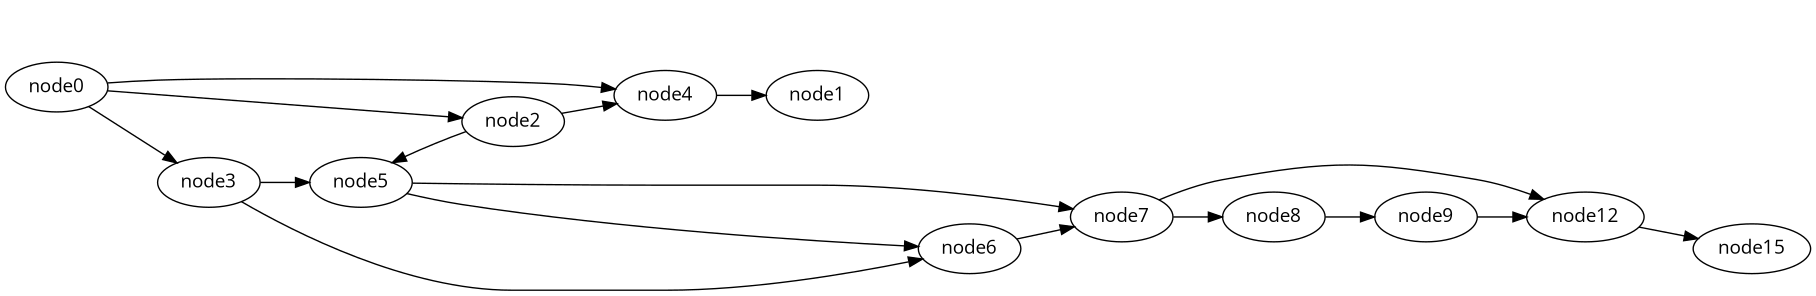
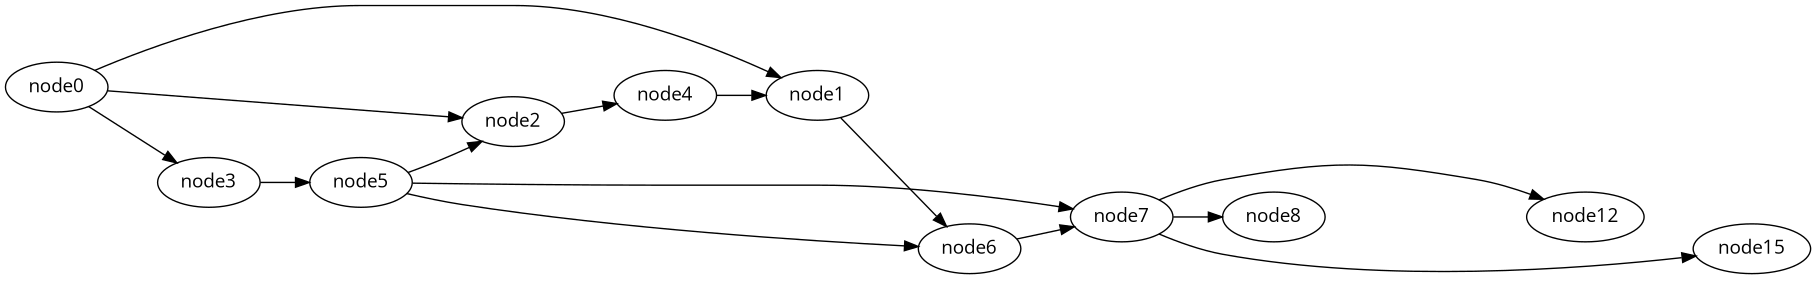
edge "node0" -> "node4": now "node0" -> "node1"
edge "node2" -> "node5": reversed
node "node9": removed
edge "node12" -> "node15": now "node7" -> "node15"
edge "node3" -> "node6": now "node1" -> "node6"
